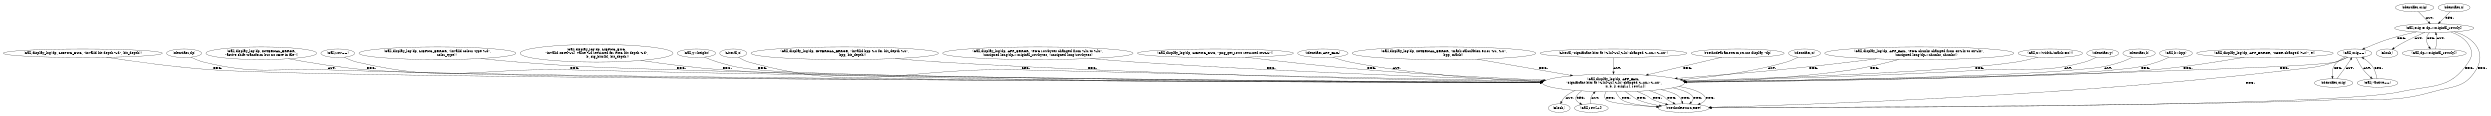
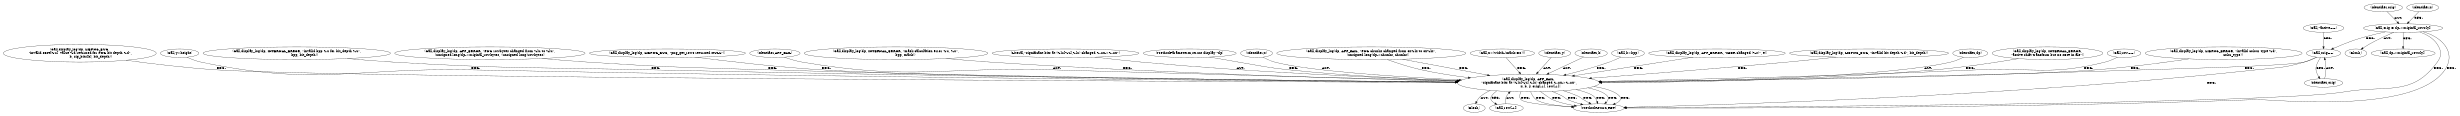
edge "(Call,dp->original_rows[y])" -> "(Call,orig = dp->original_rows[y])": removed, label "AST:"
node "(Literal,0)": removed
edge "(Call,orig++)" -> "(Call,*active++)": removed, label "AST:"
